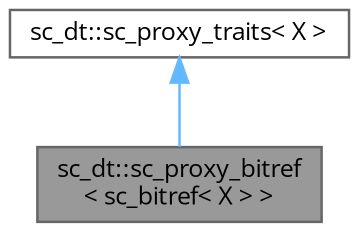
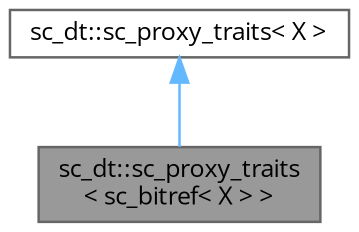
node "sc_dt::sc_proxy_bitref < sc_bitref< X > >": label "sc_dt::sc_proxy_bitref < sc_bitref< X > >" -> "sc_dt::sc_proxy_traits < sc_bitref< X > >"
